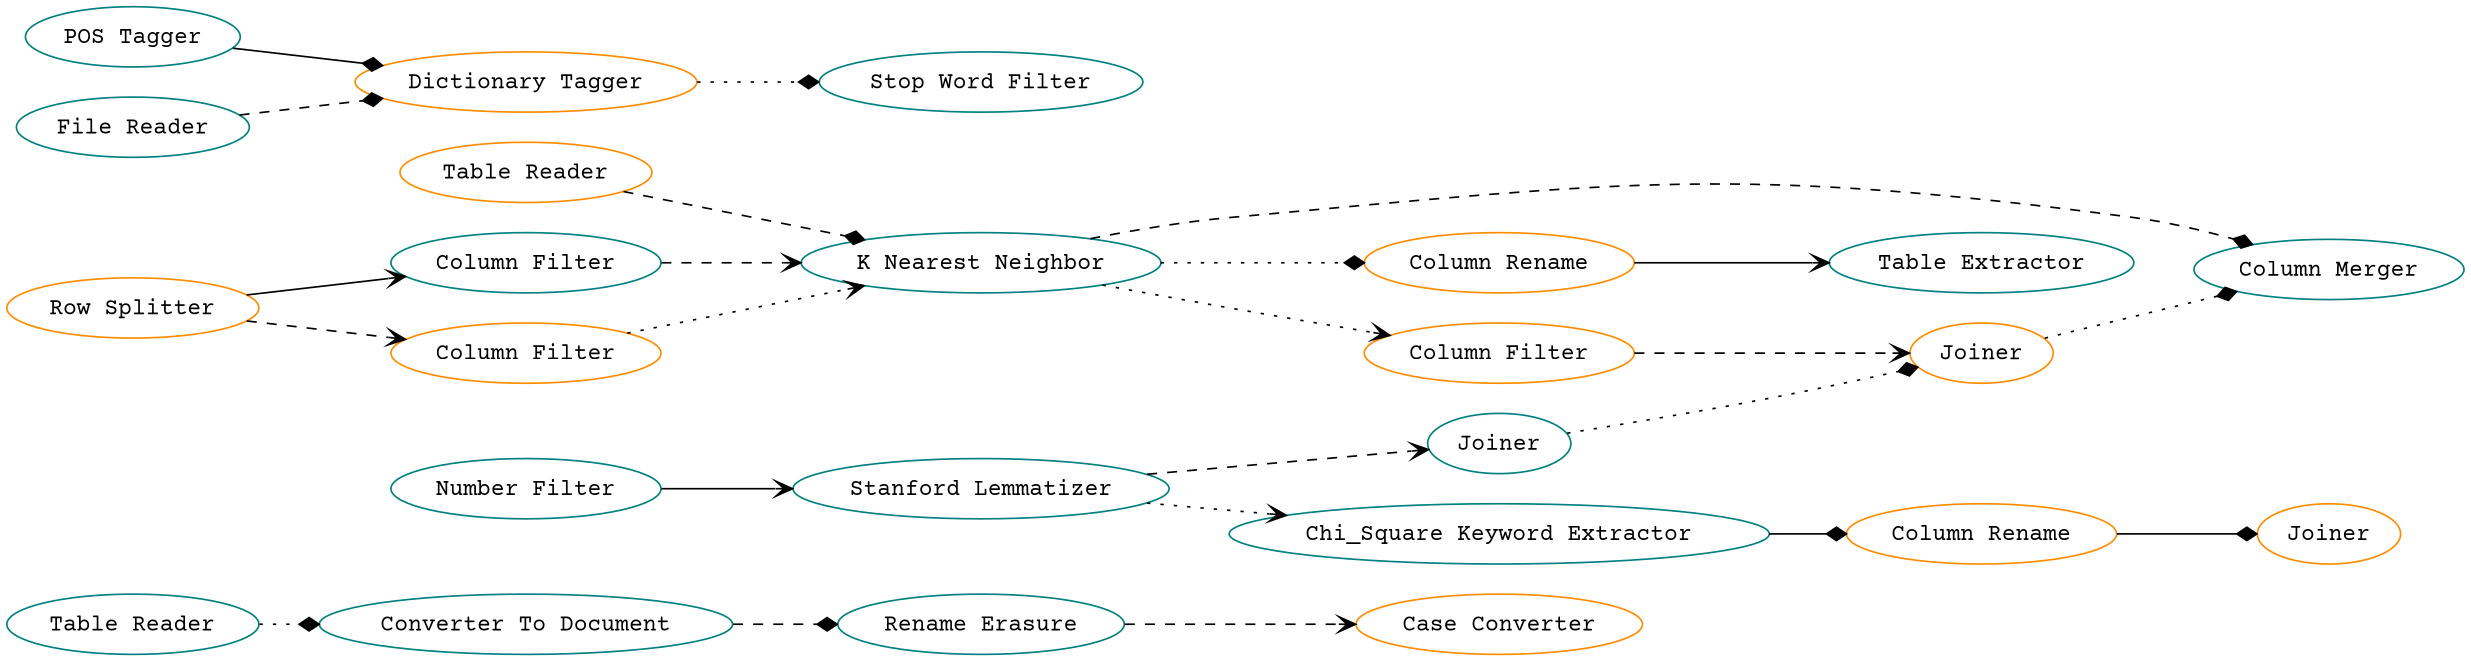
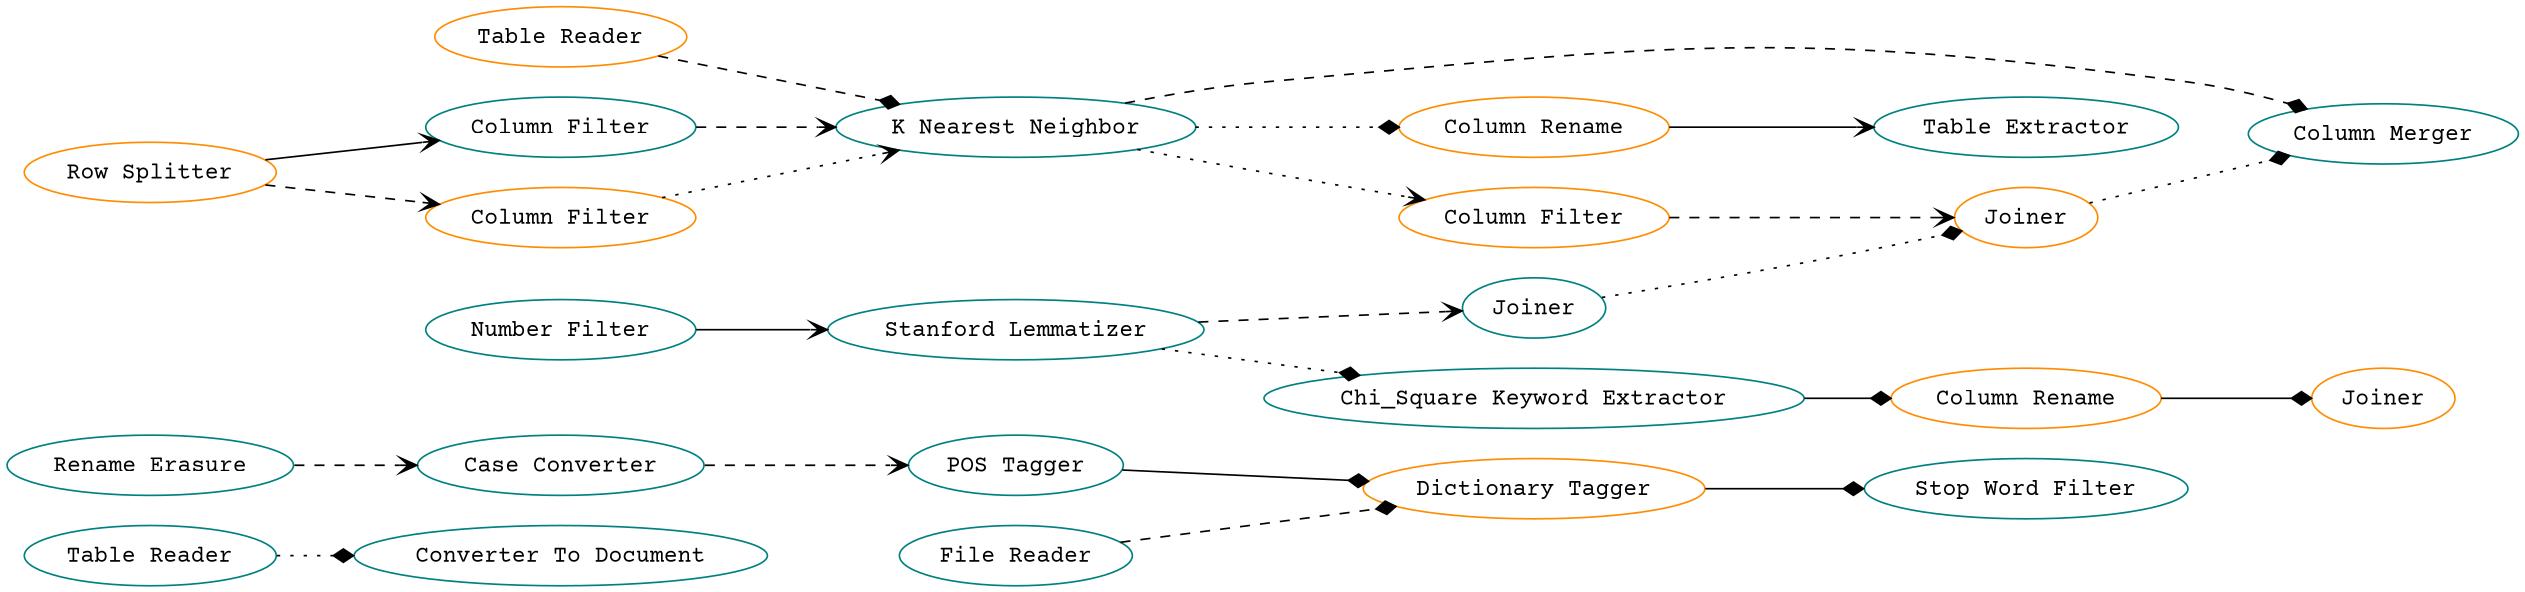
edge "Dictionary Tagger" -> "Stop Word Filter": style dotted -> solid
edge "Case Converter" -> "POS Tagger": added
edge "Stanford Lemmatizer" -> "Chi_Square Keyword Extractor": arrowhead vee -> diamond
edge "Converter To Document" -> "Rename Erasure": removed
node "Case Converter": color darkorange -> teal
